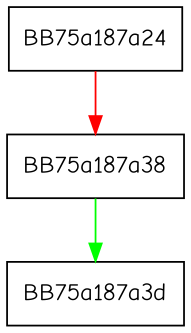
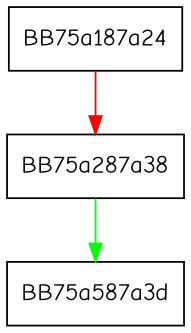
node "BB75a187a38": label "BB75a187a38" -> "BB75a287a38"
node "BB75a187a3d": label "BB75a187a3d" -> "BB75a587a3d"
